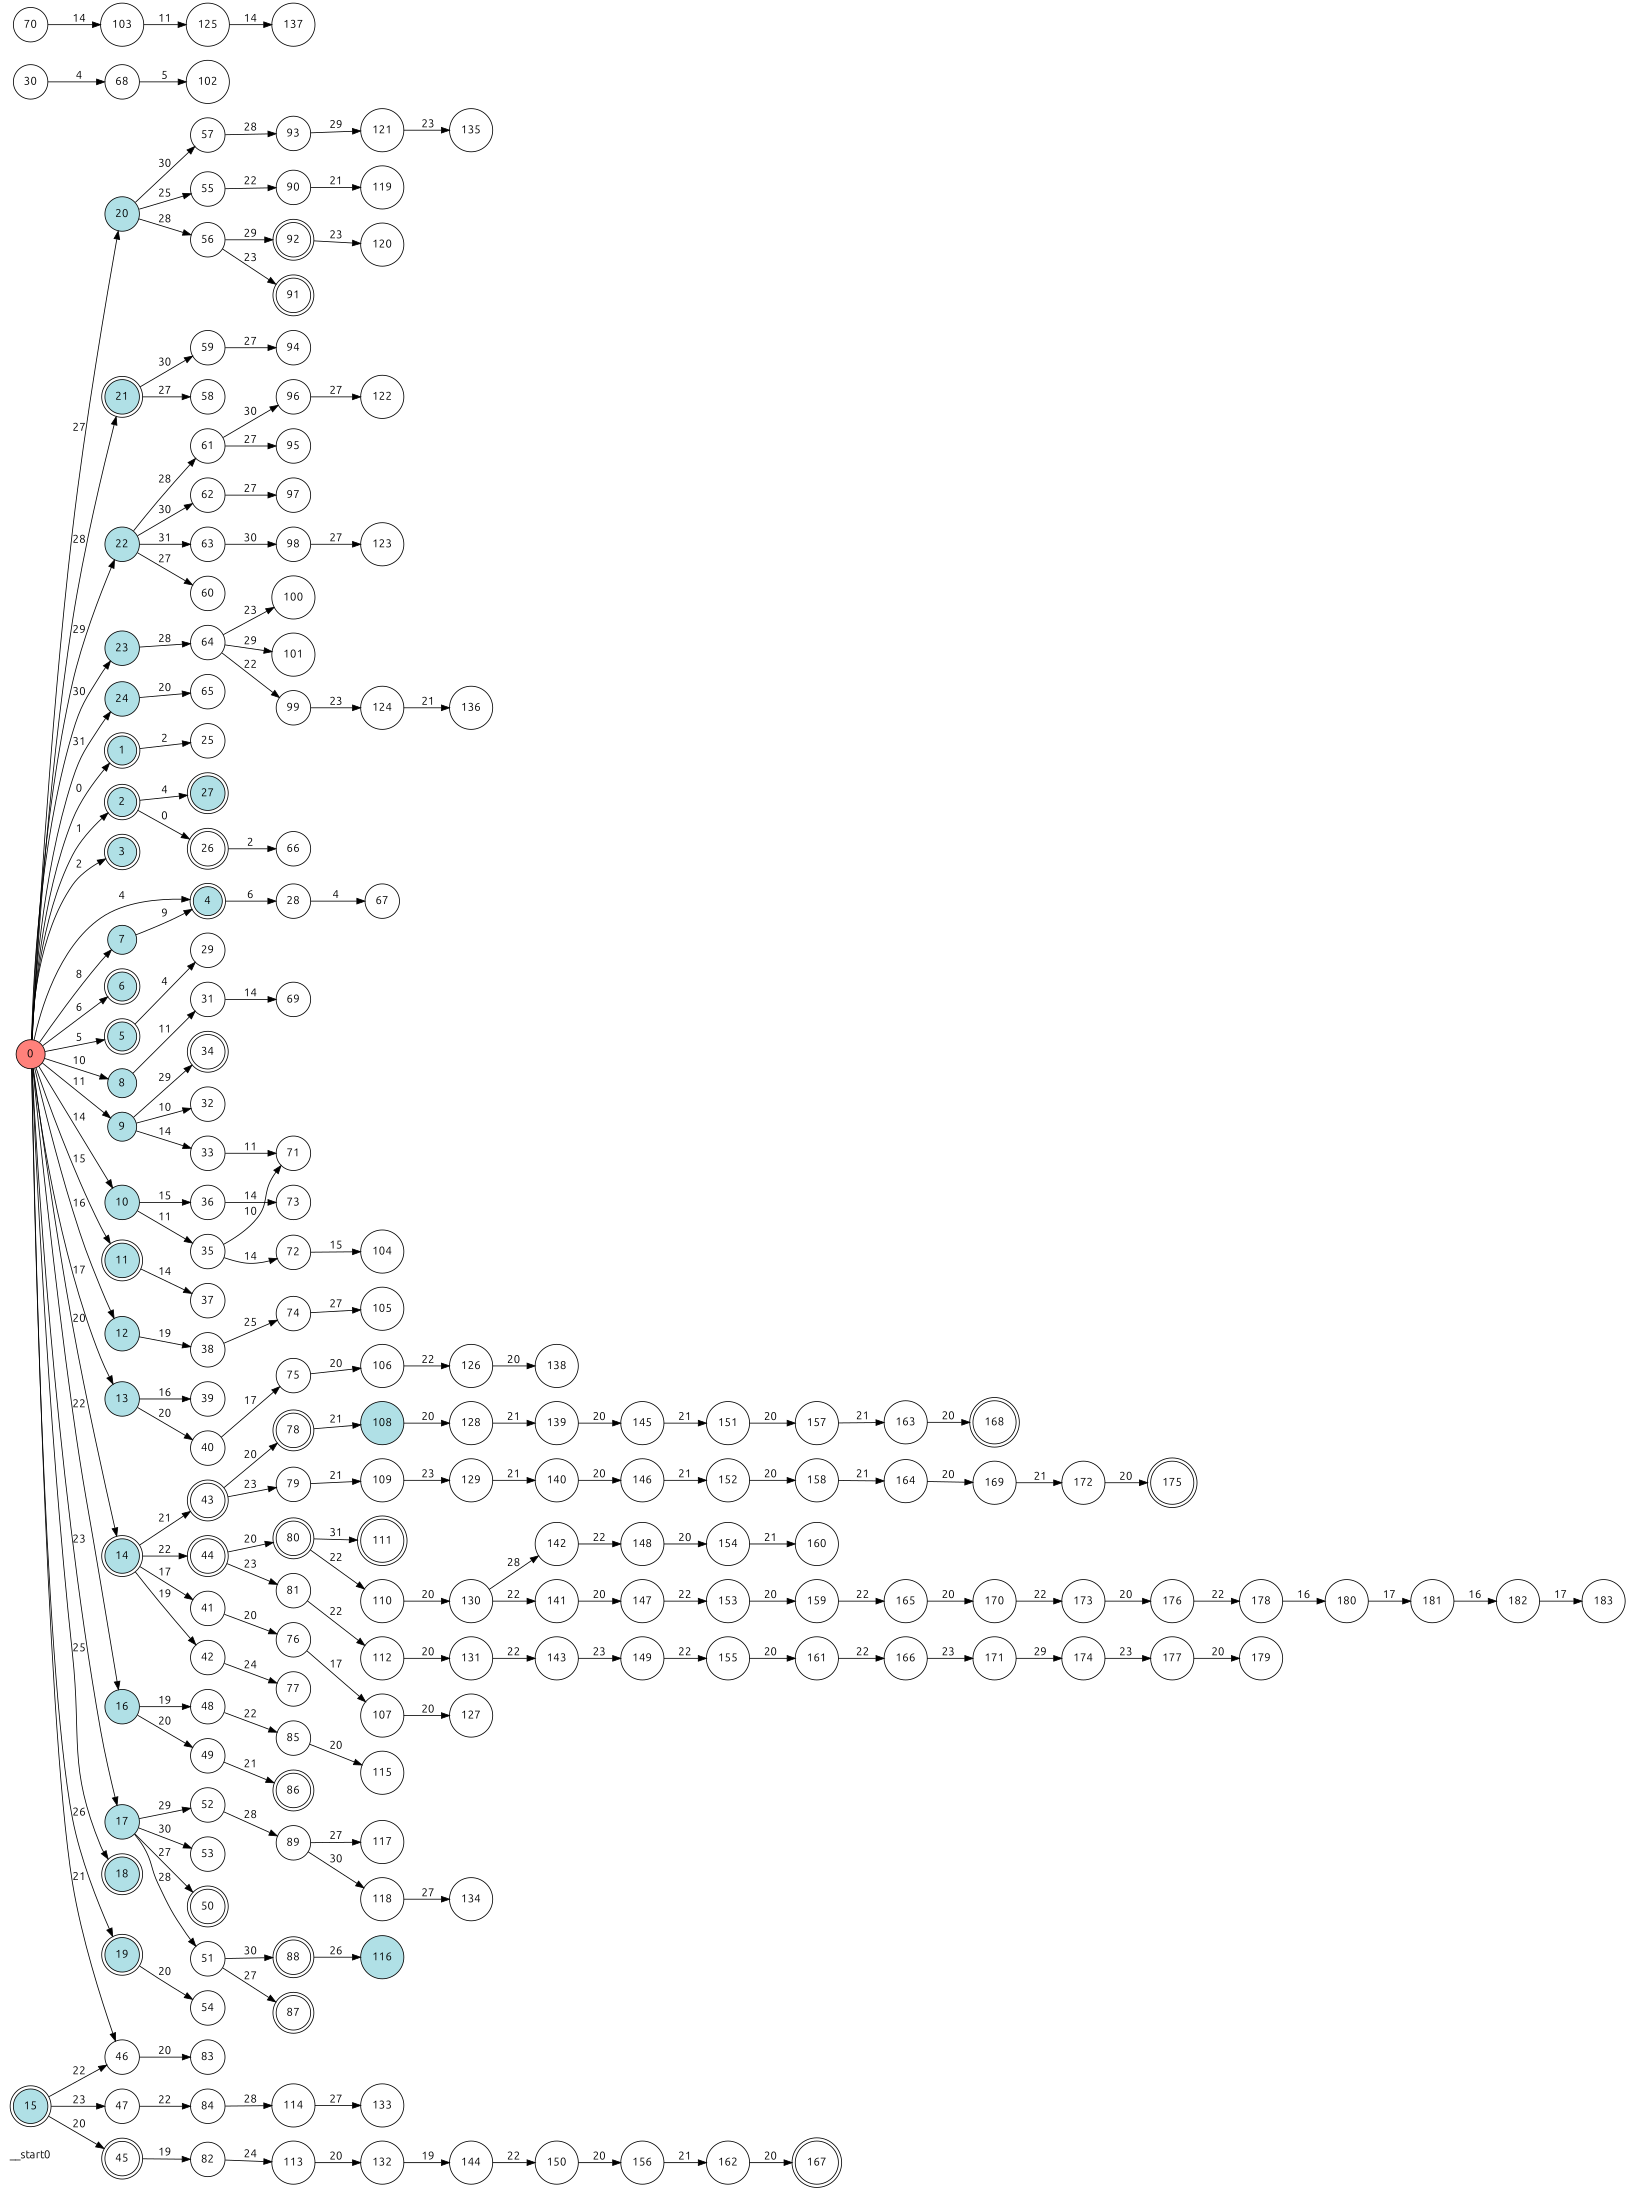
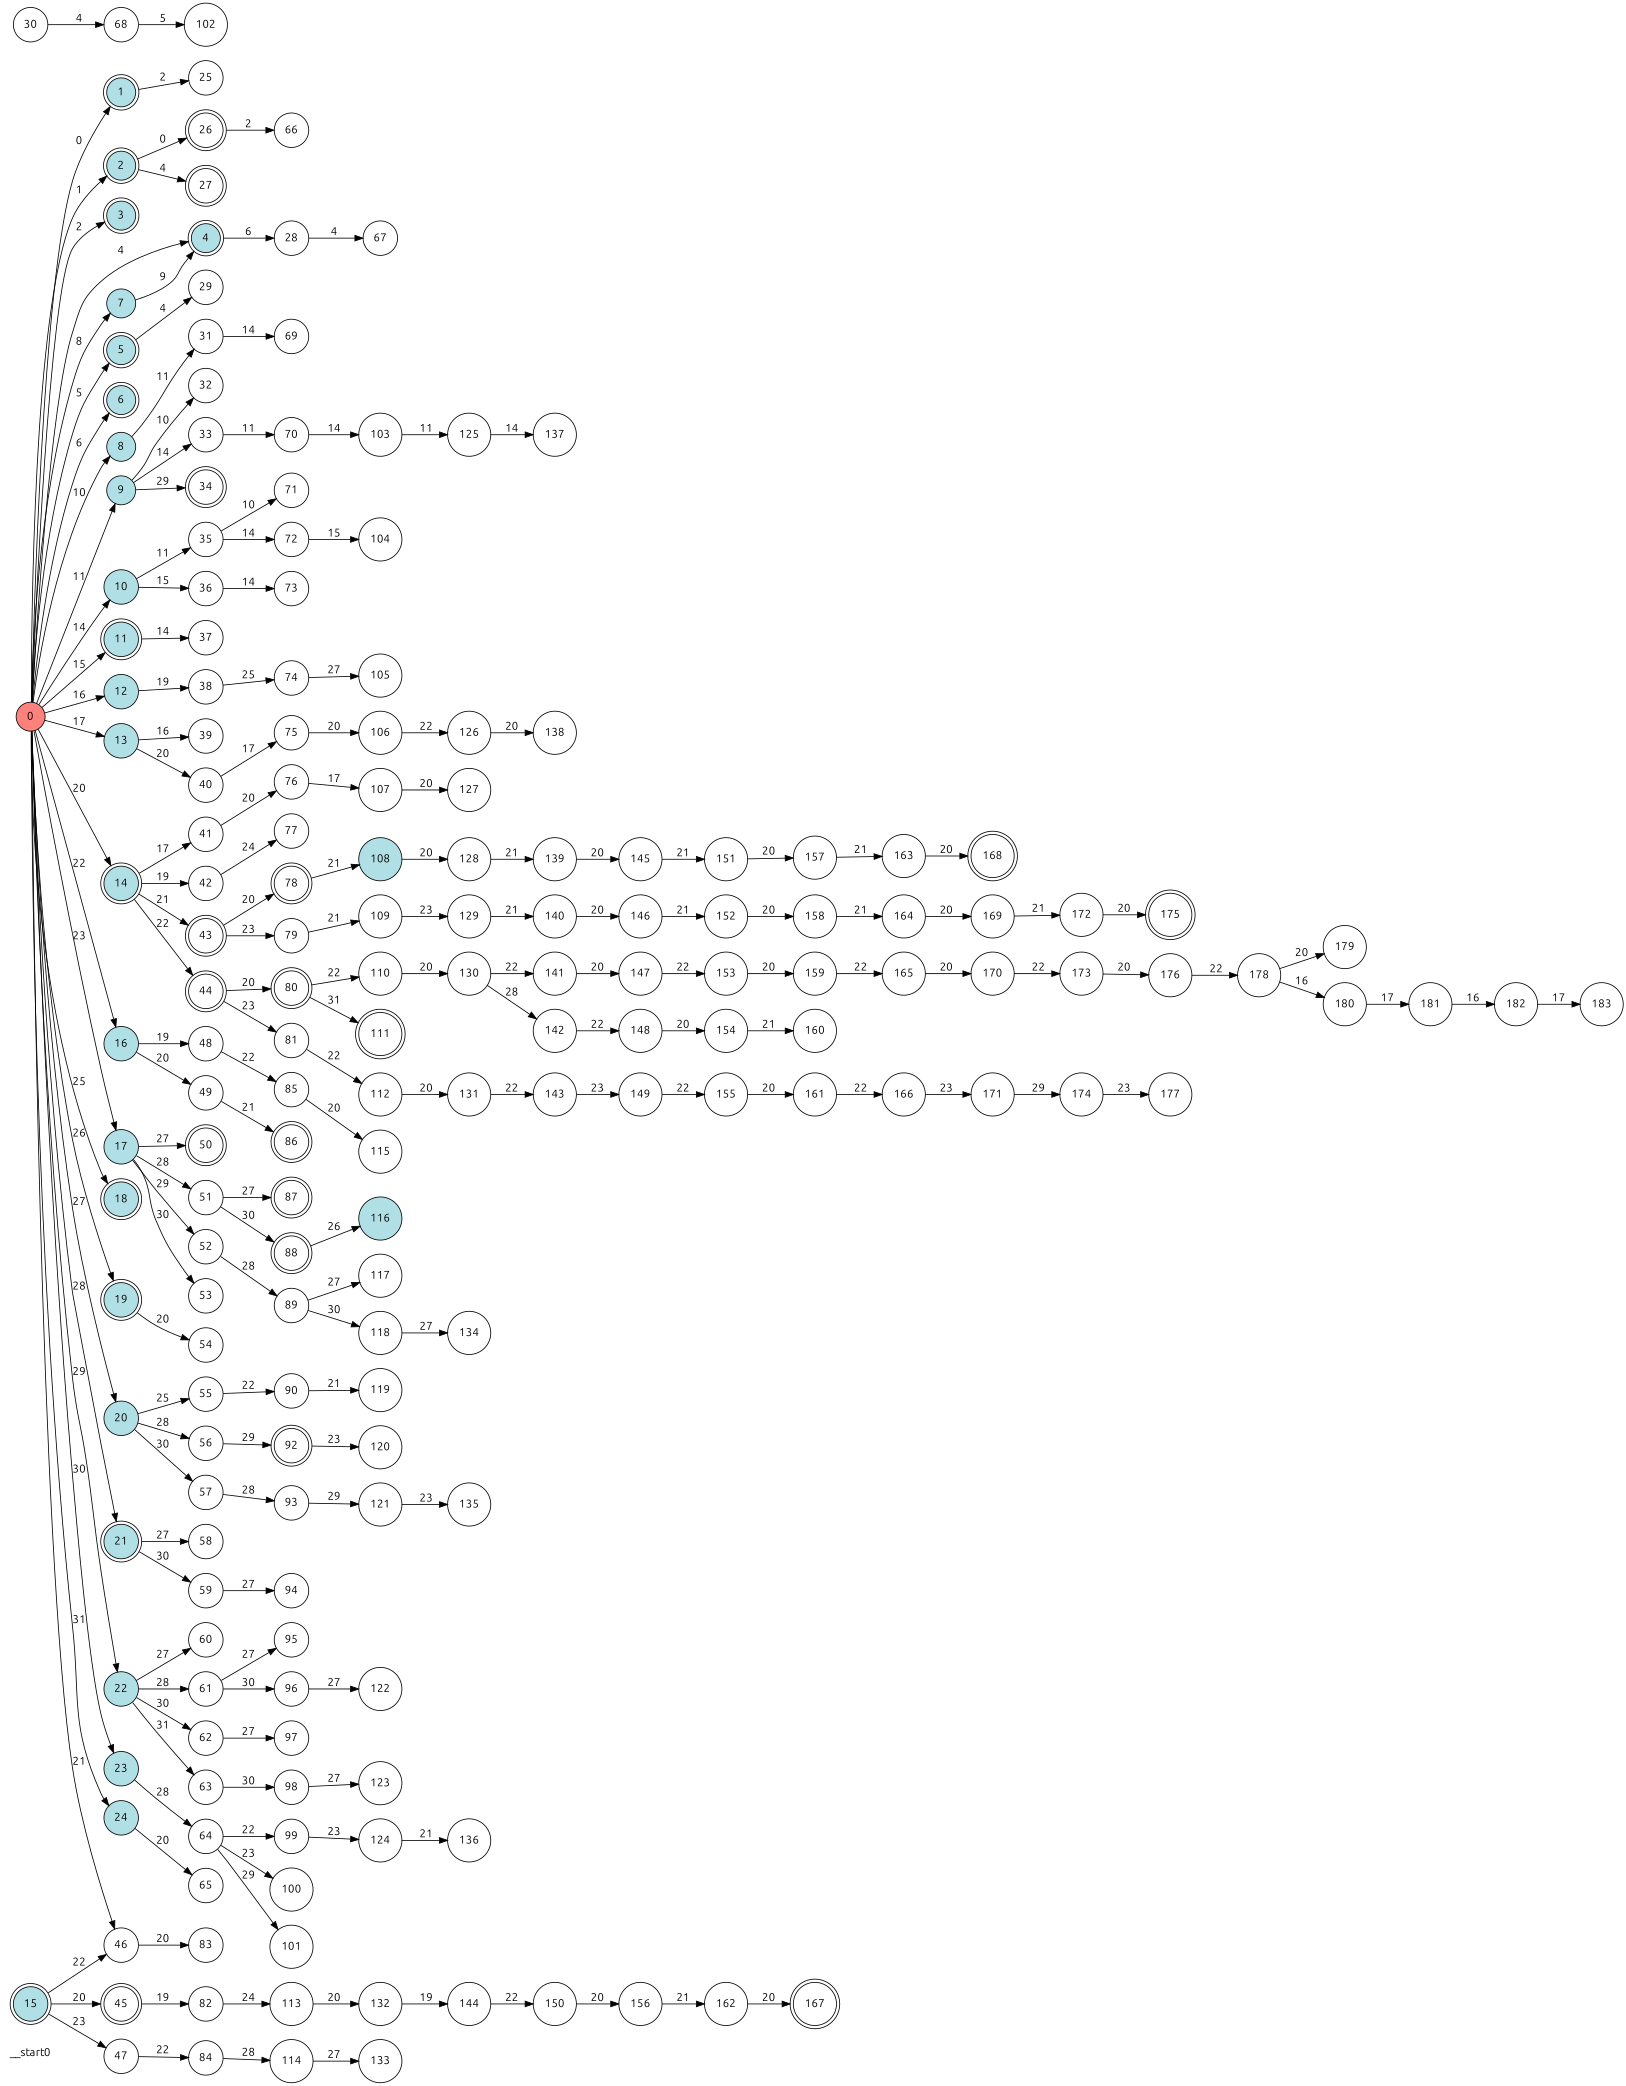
node "91": removed
node "27": fillcolor powderblue -> white
edge "33" -> "71": now "33" -> "70"
edge "177" -> "179": now "178" -> "179"
